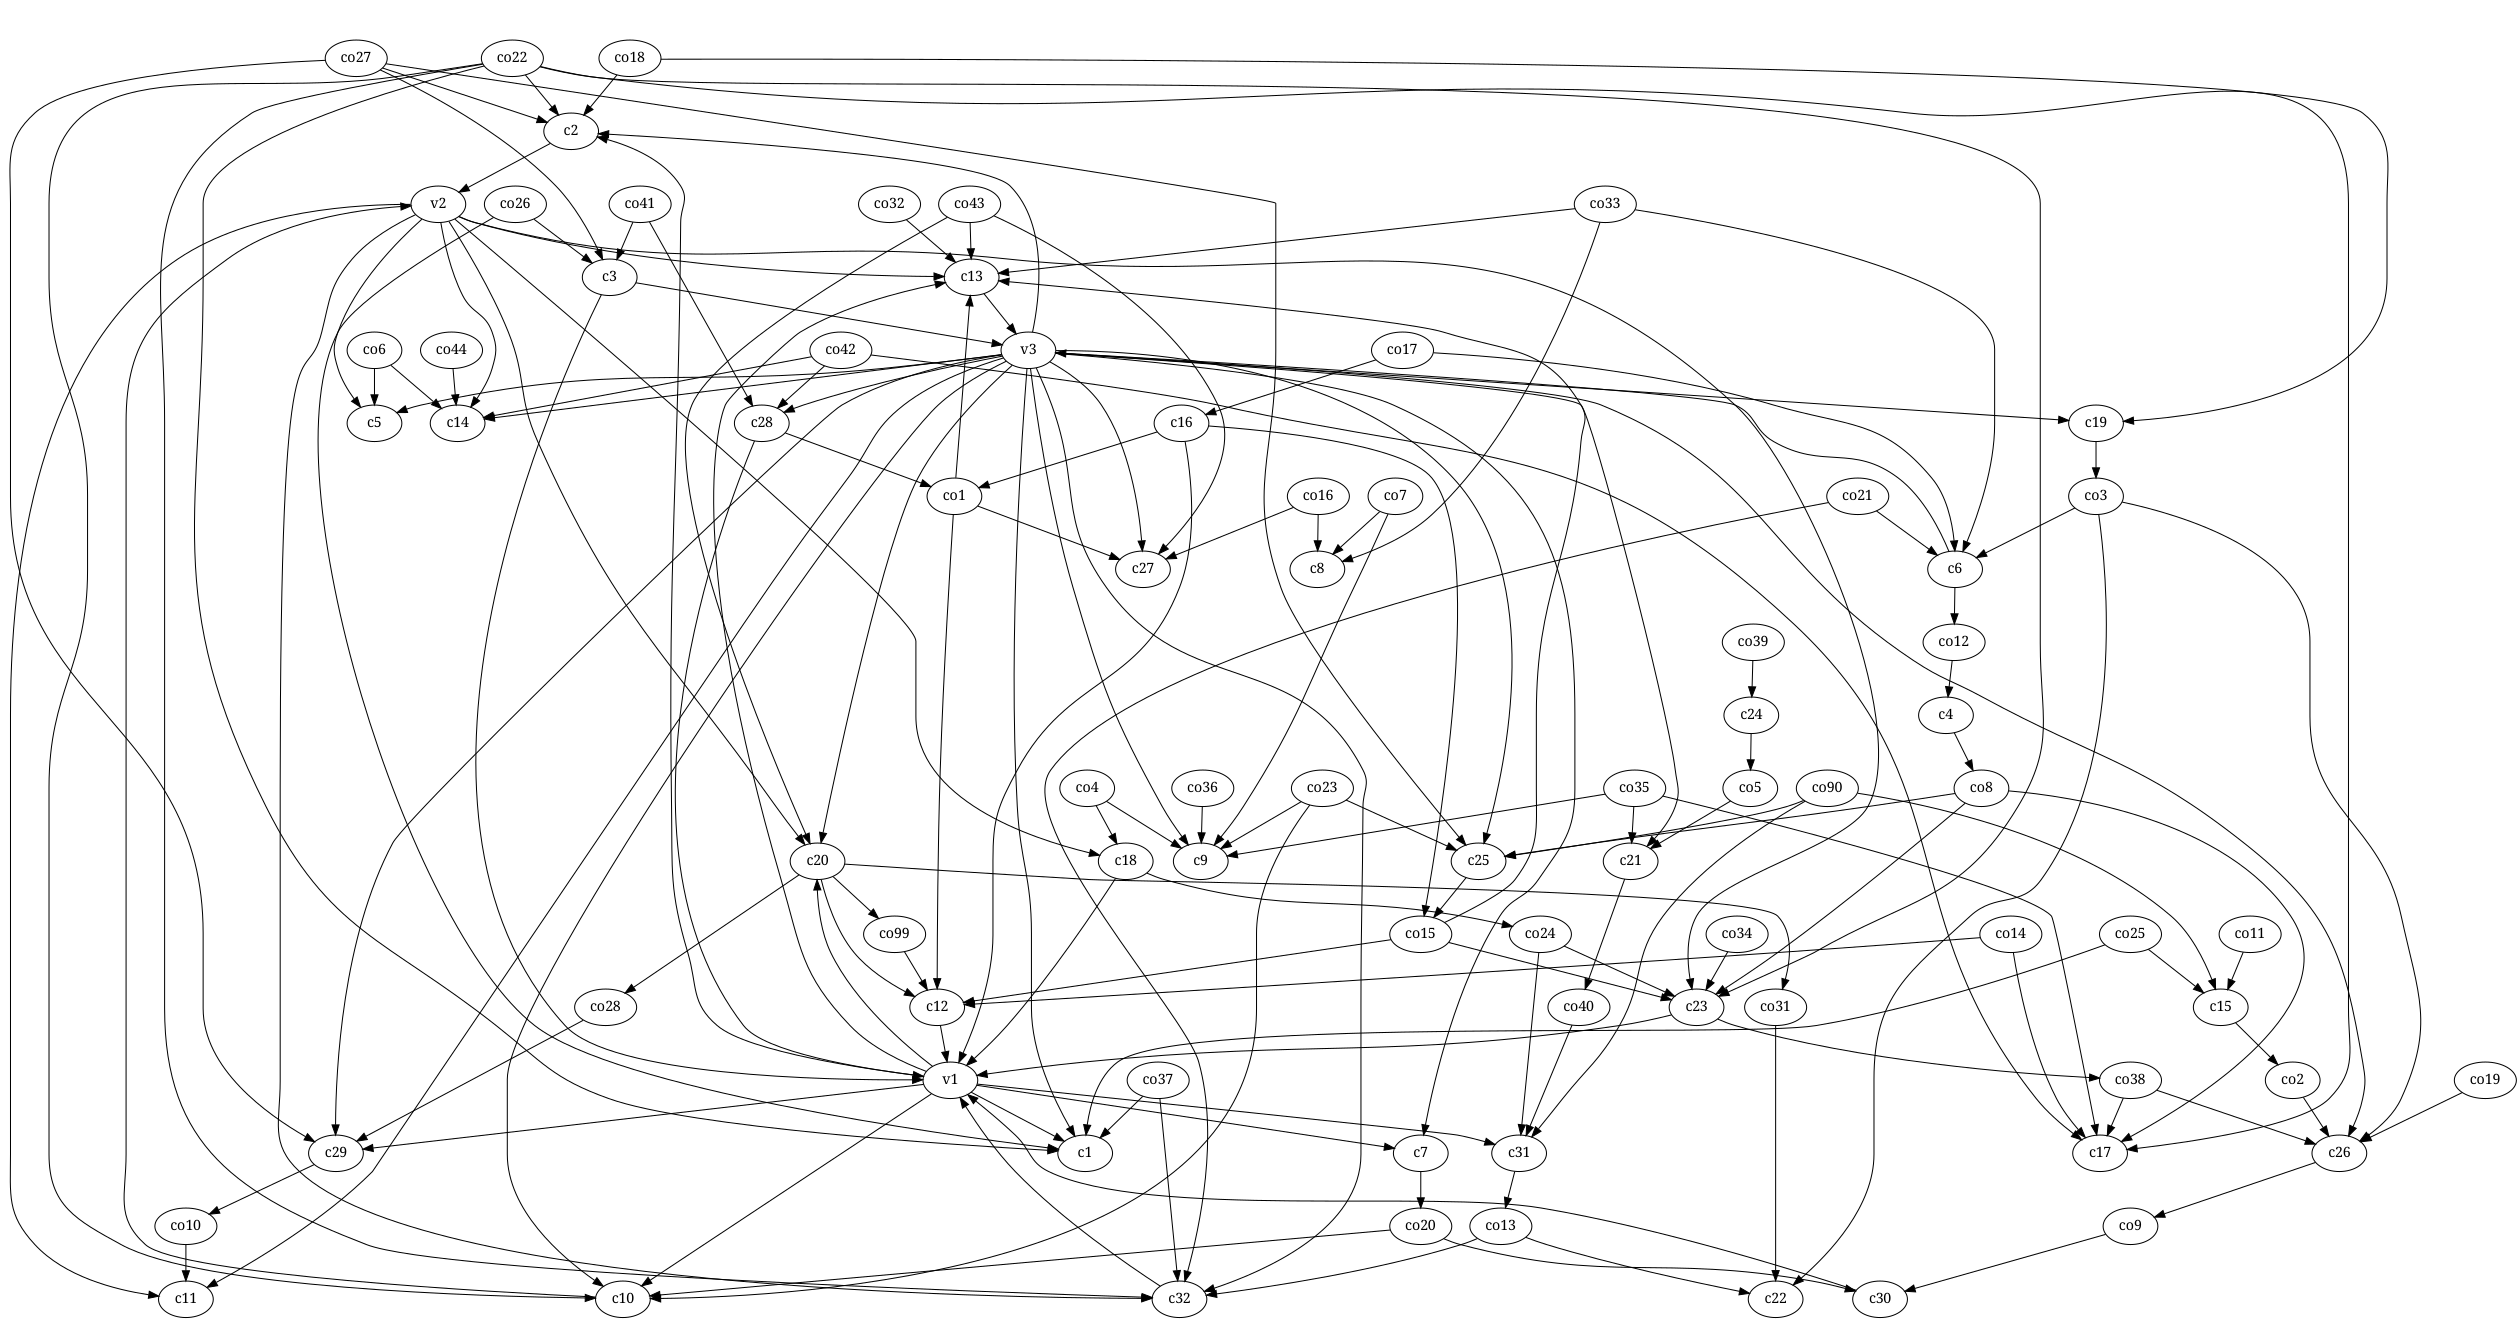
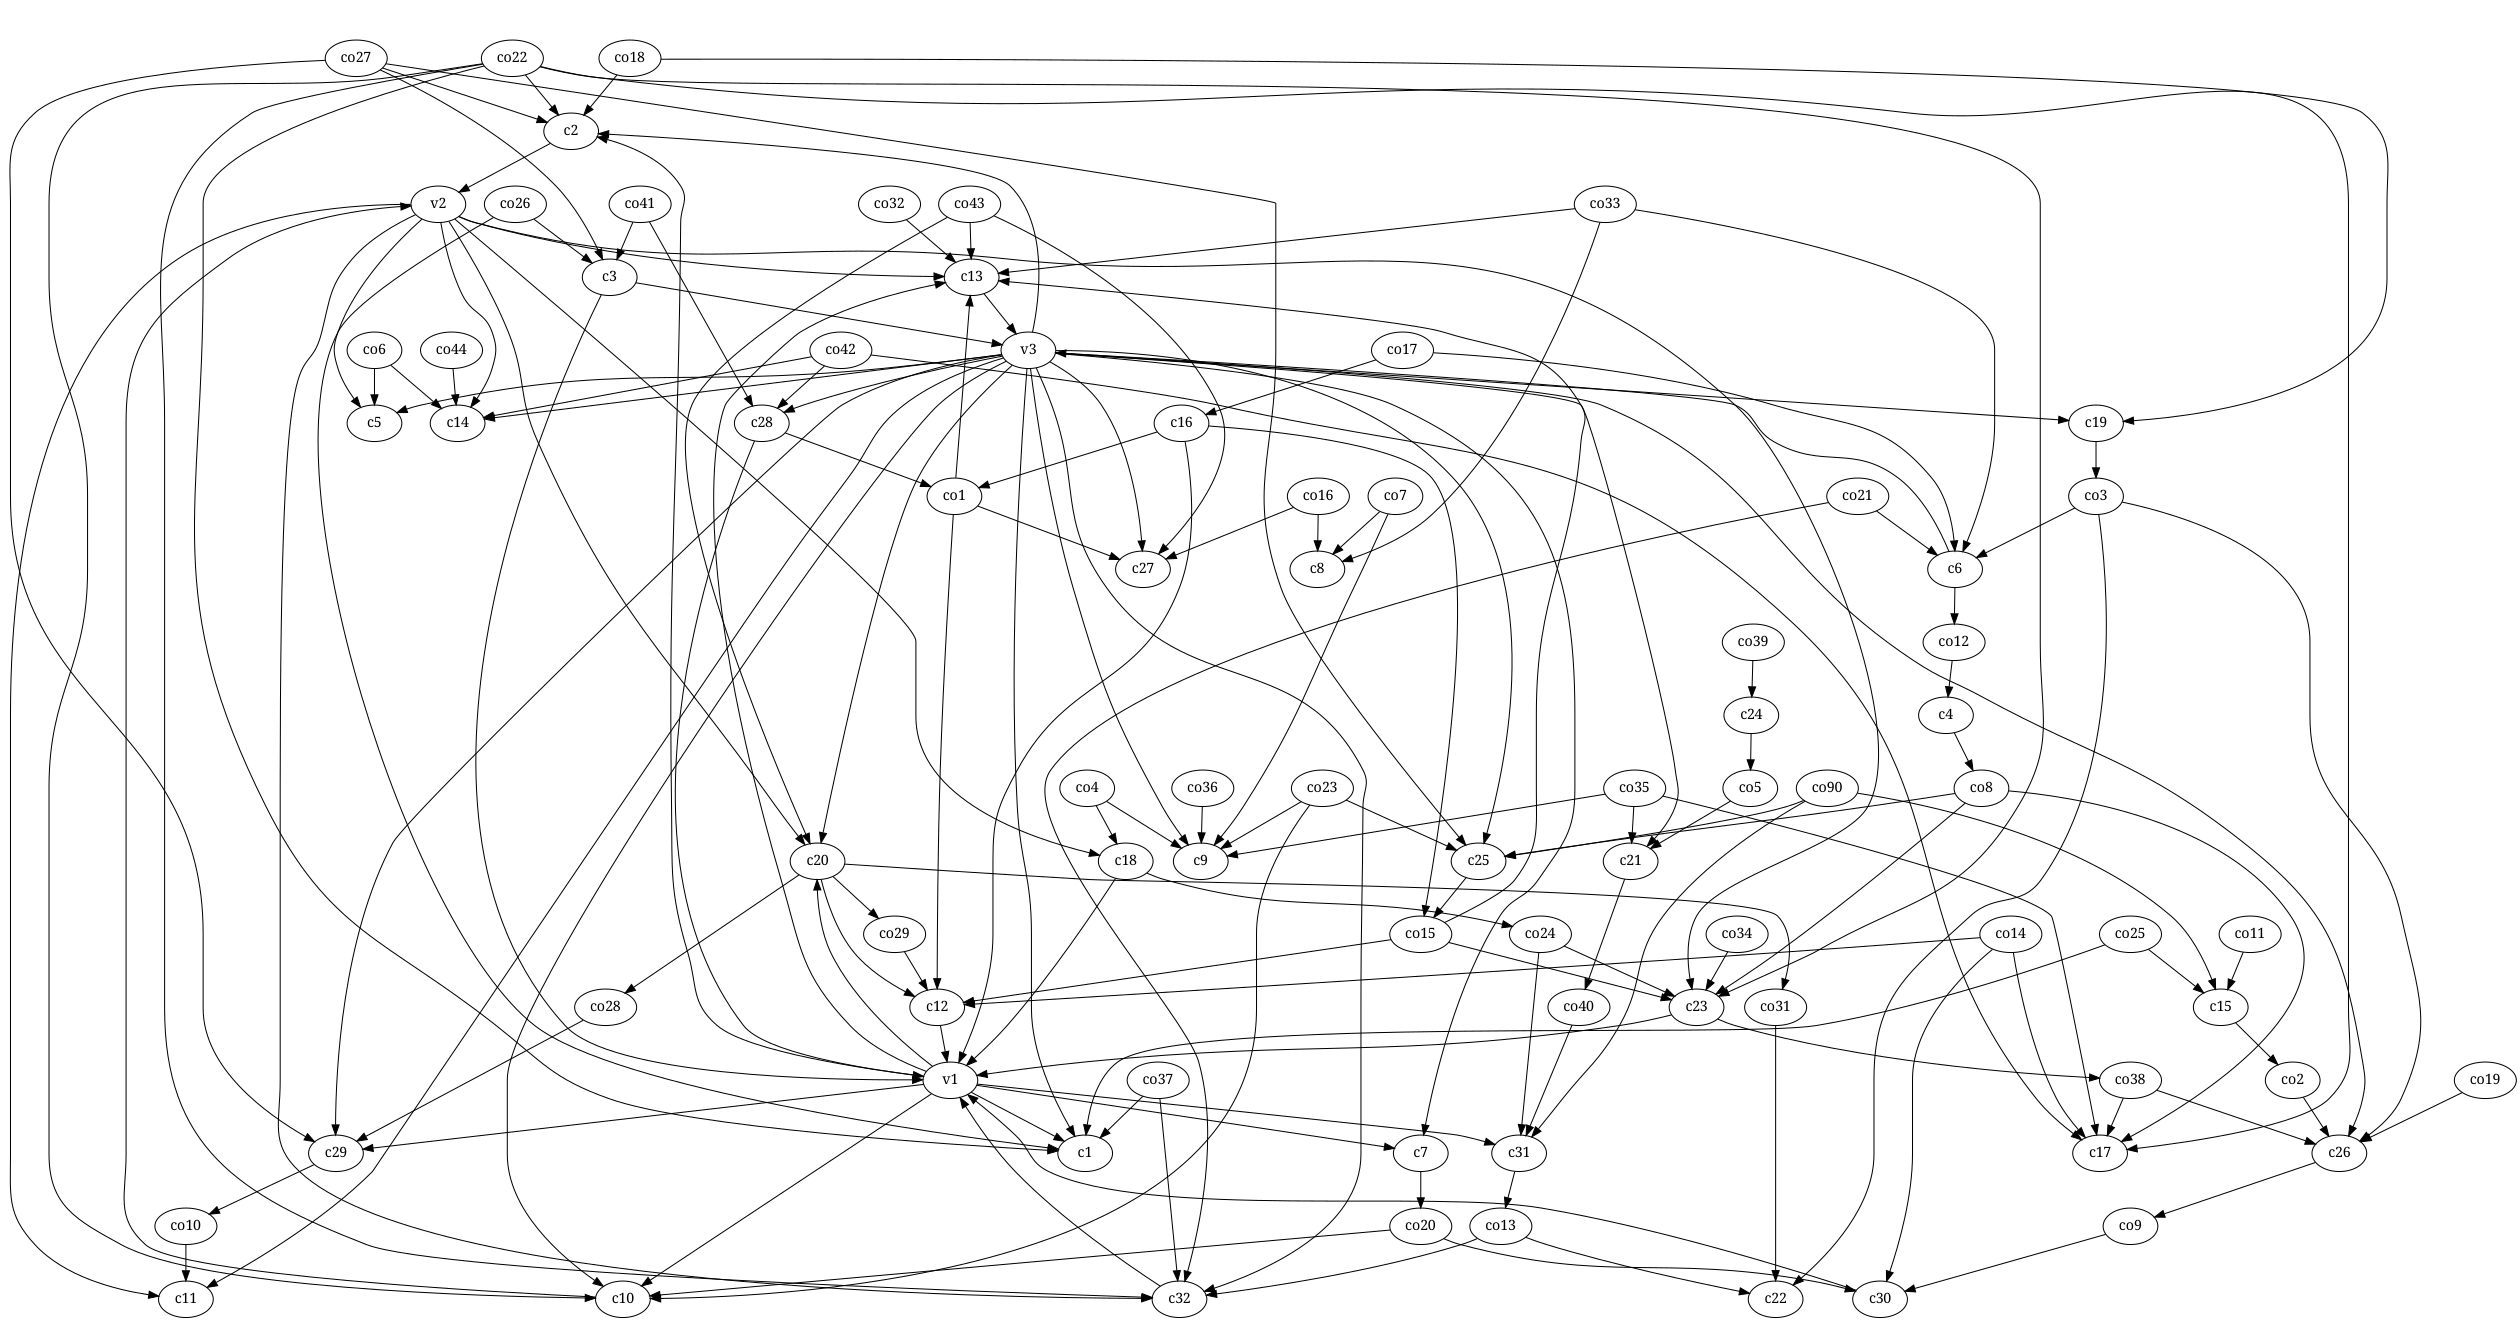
node "co99": label "co99" -> "co29"
edge "co14" -> "c30": added
